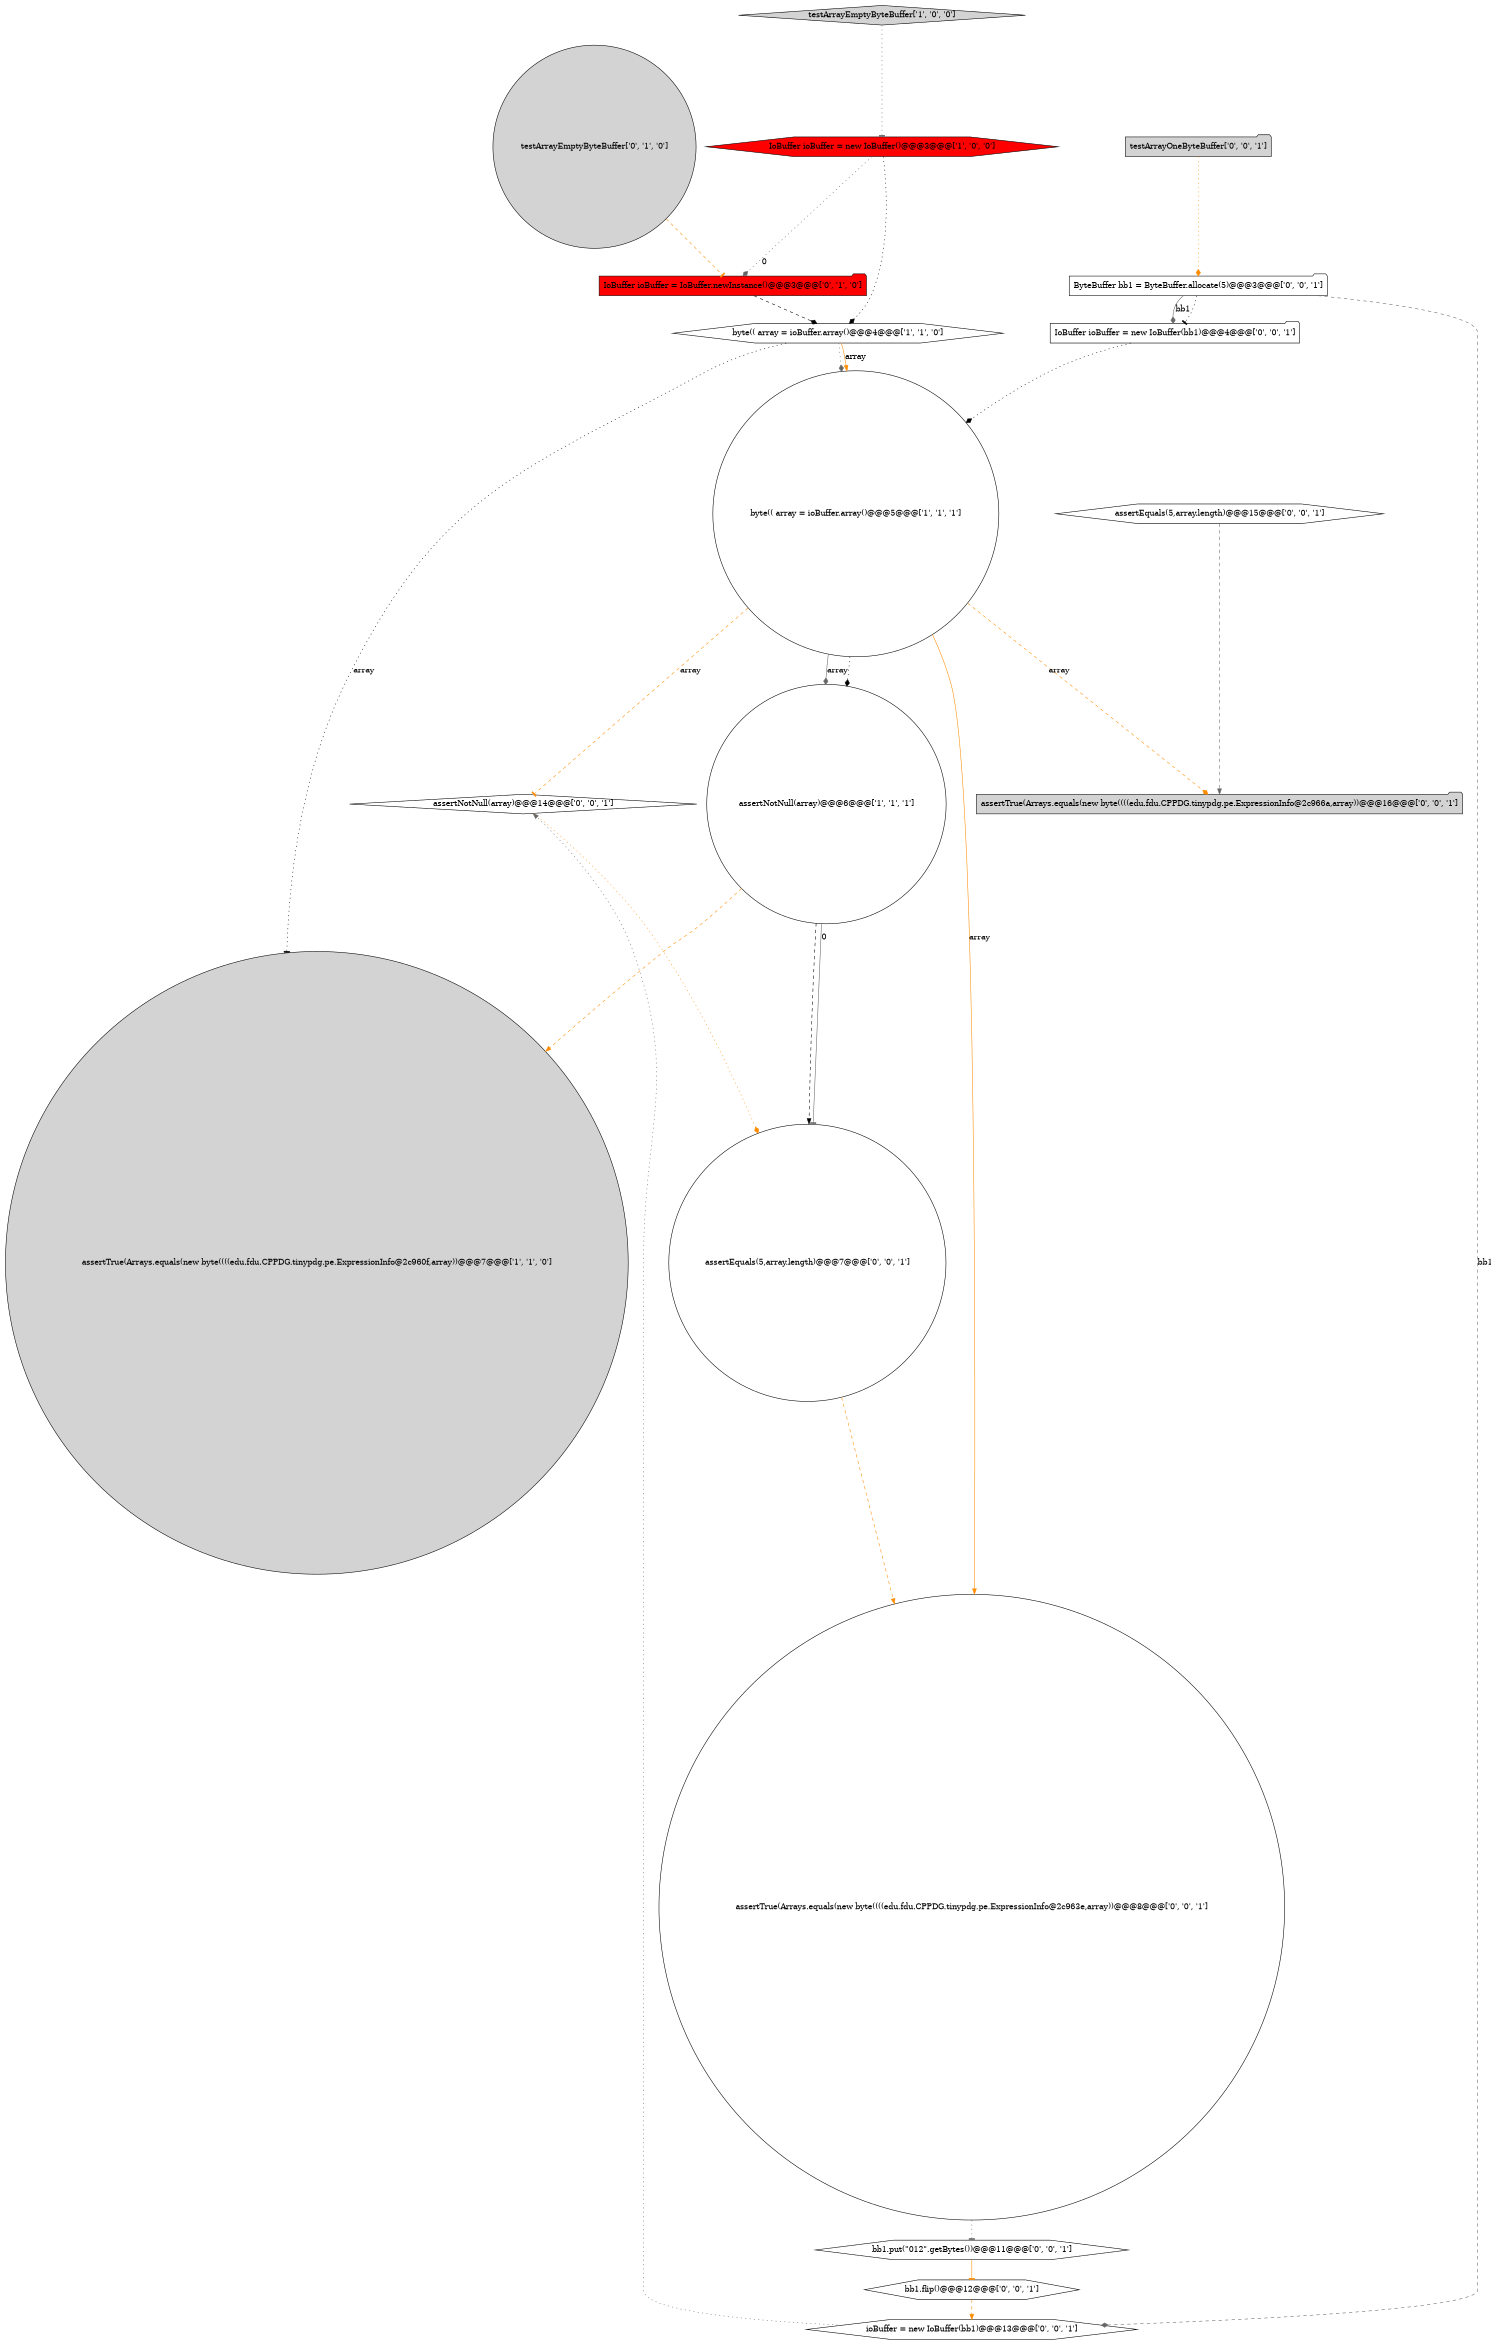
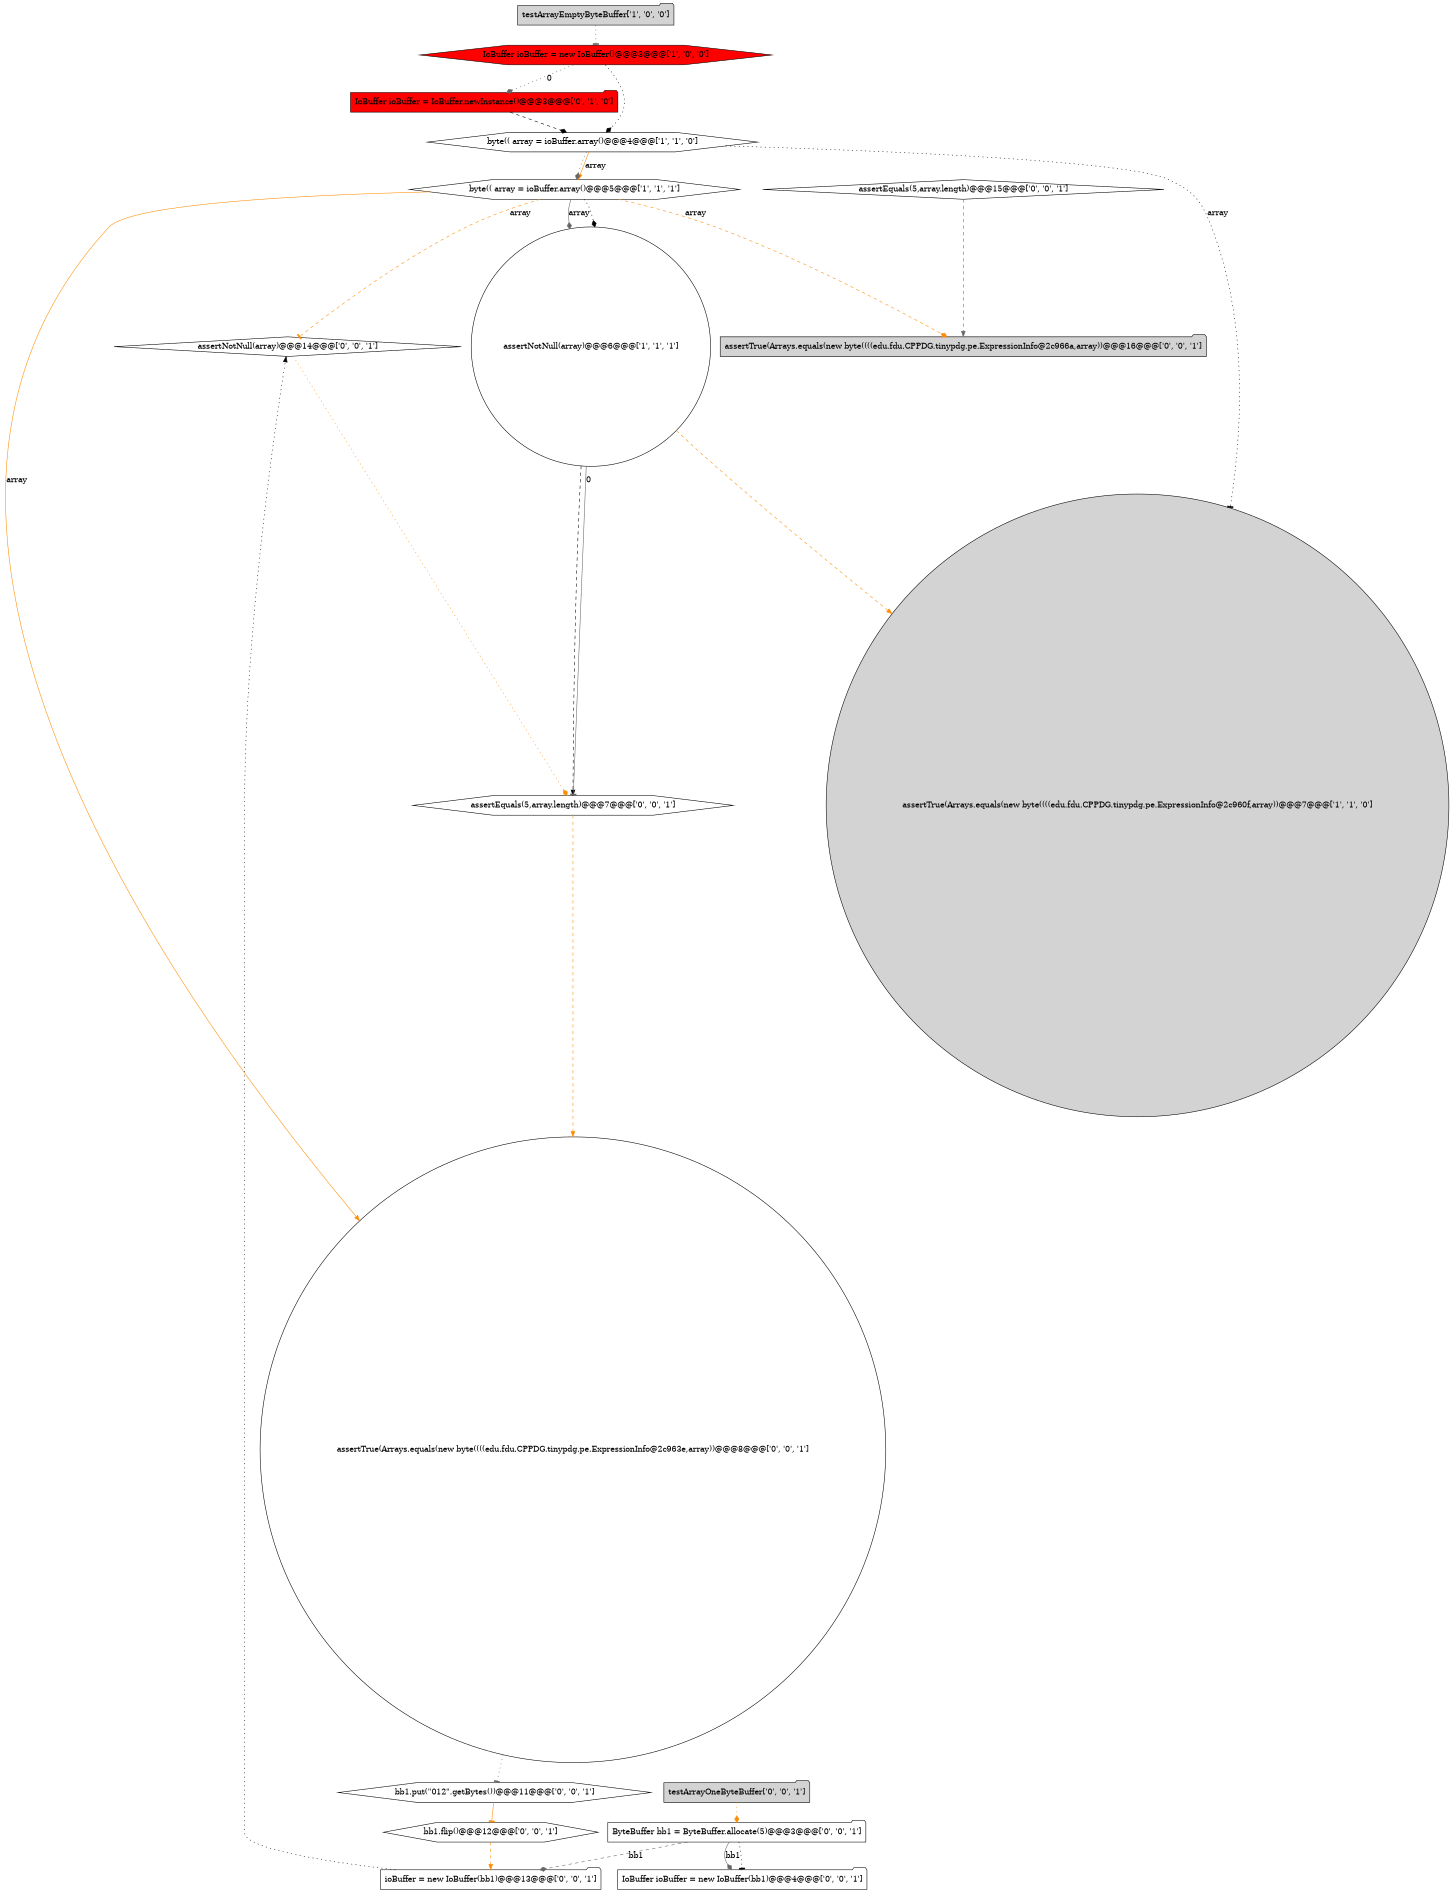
node "testArrayEmptyByteBuffer['1', '0', '0']": shape diamond -> folder
node "testArrayEmptyByteBuffer['0', '1', '0']": removed
edge "IoBuffer ioBuffer = new IoBuffer(bb1)@@@4@@@['0', '0', '1']" -> "byte(( array = ioBuffer.array()@@@5@@@['1', '1', '1']": removed
node "byte(( array = ioBuffer.array()@@@5@@@['1', '1', '1']": shape circle -> hexagon
node "assertEquals(5,array.length)@@@15@@@['0', '0', '1']": shape hexagon -> diamond
node "assertEquals(5,array.length)@@@7@@@['0', '0', '1']": shape circle -> hexagon
edge "ioBuffer = new IoBuffer(bb1)@@@13@@@['0', '0', '1']" -> "assertNotNull(array)@@@14@@@['0', '0', '1']": color gray40 -> black
node "ioBuffer = new IoBuffer(bb1)@@@13@@@['0', '0', '1']": shape hexagon -> folder
